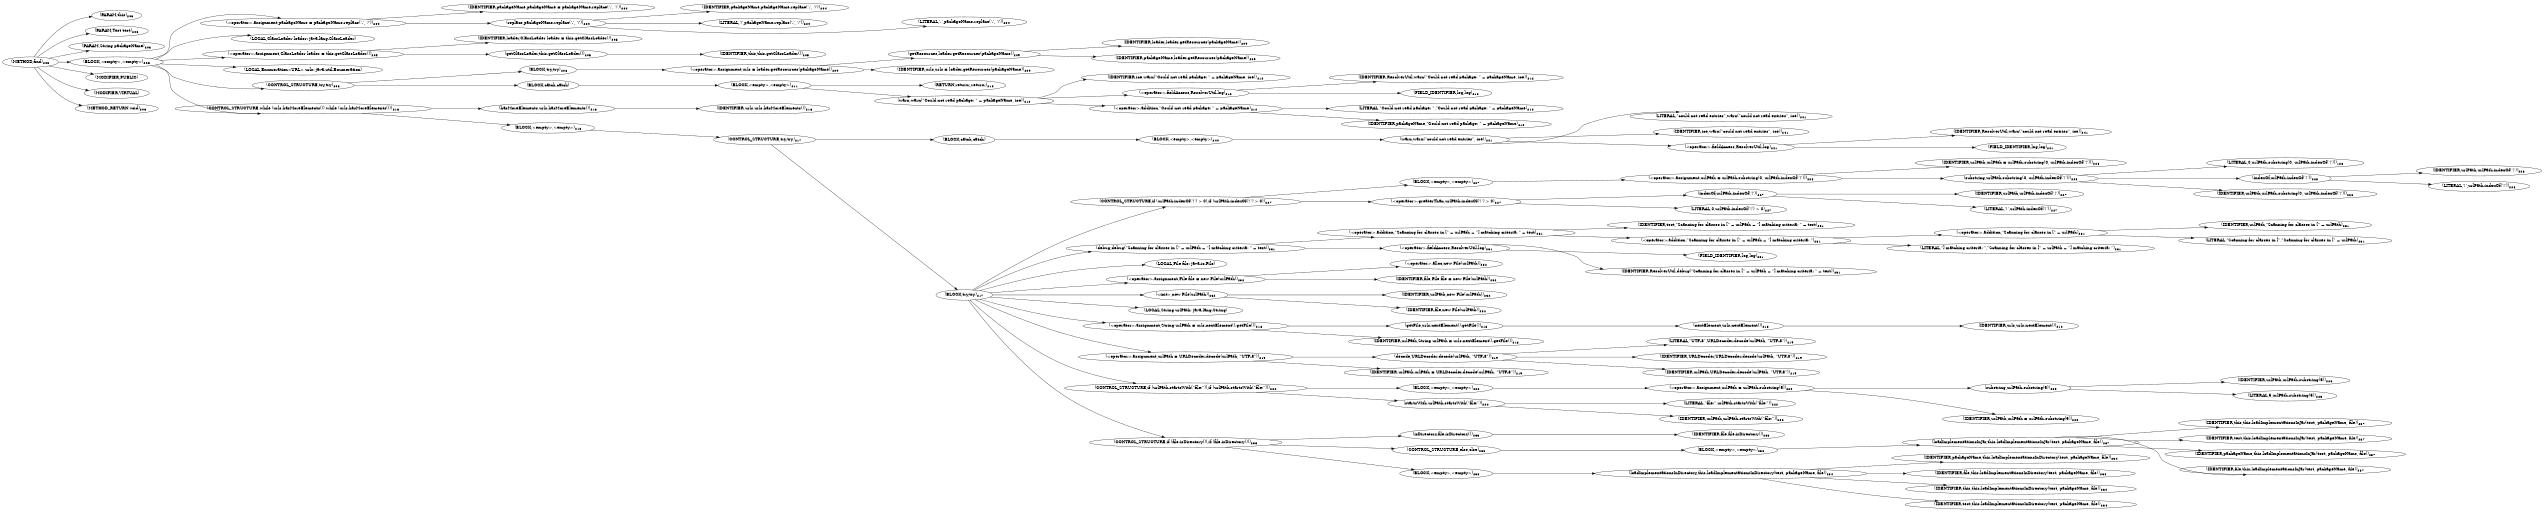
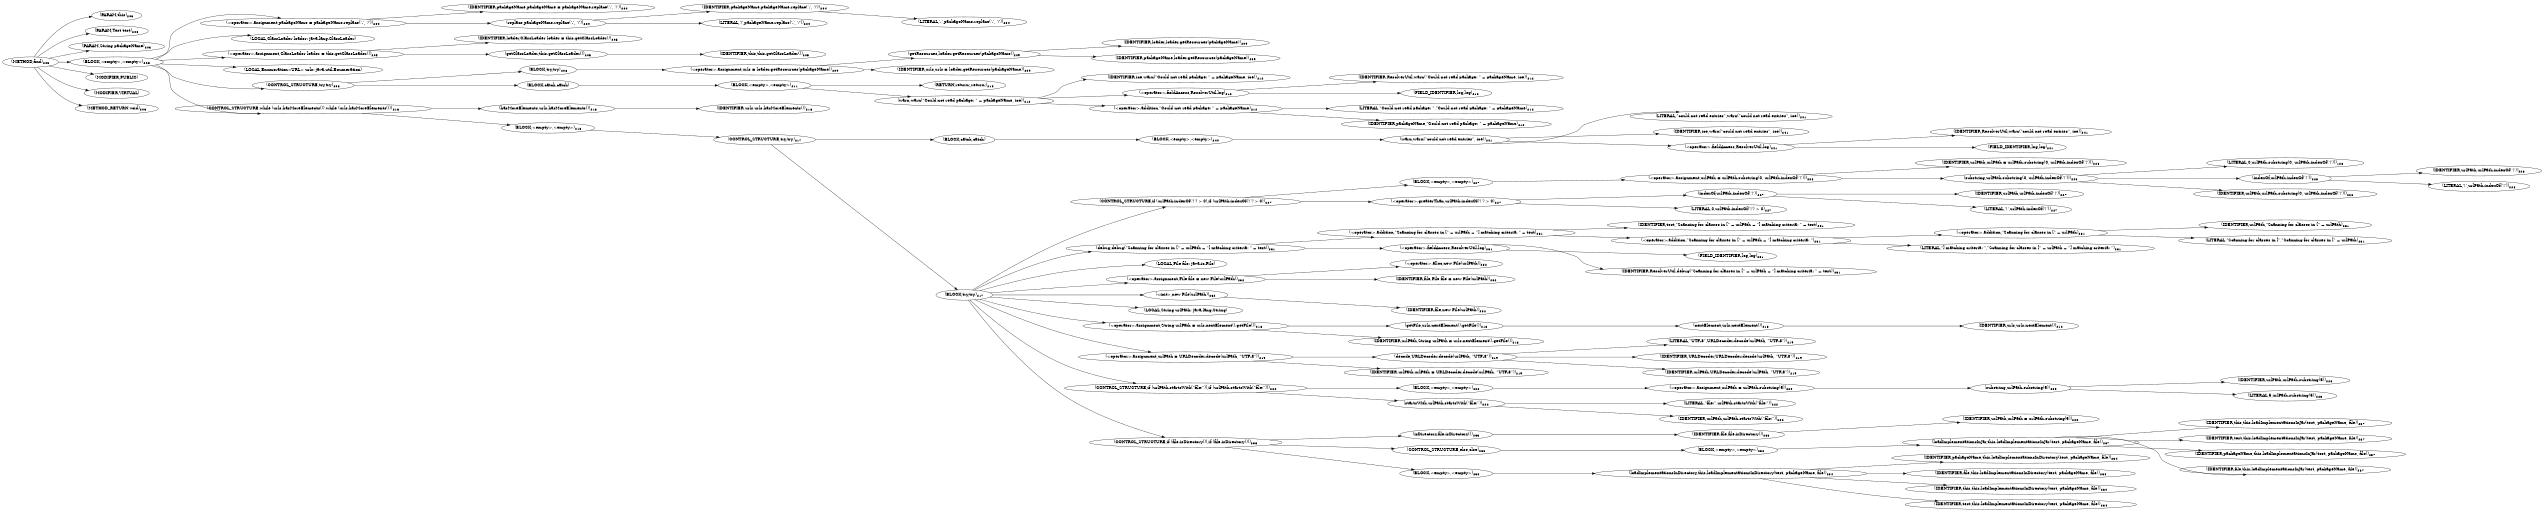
edge "(replace,packageName.replace('.', '/'))" -> "(LITERAL,'.',packageName.replace('.', '/'))": now "(IDENTIFIER,packageName,packageName.replace('.', '/'))" -> "(LITERAL,'.',packageName.replace('.', '/'))"
node "(IDENTIFIER,urlPath,new File(urlPath))": removed
edge "(<operator>.assignment,urlPath = urlPath.substring(5))" -> "(IDENTIFIER,urlPath,urlPath = urlPath.substring(5))": now "(IDENTIFIER,file,file.isDirectory())" -> "(IDENTIFIER,urlPath,urlPath = urlPath.substring(5))"
